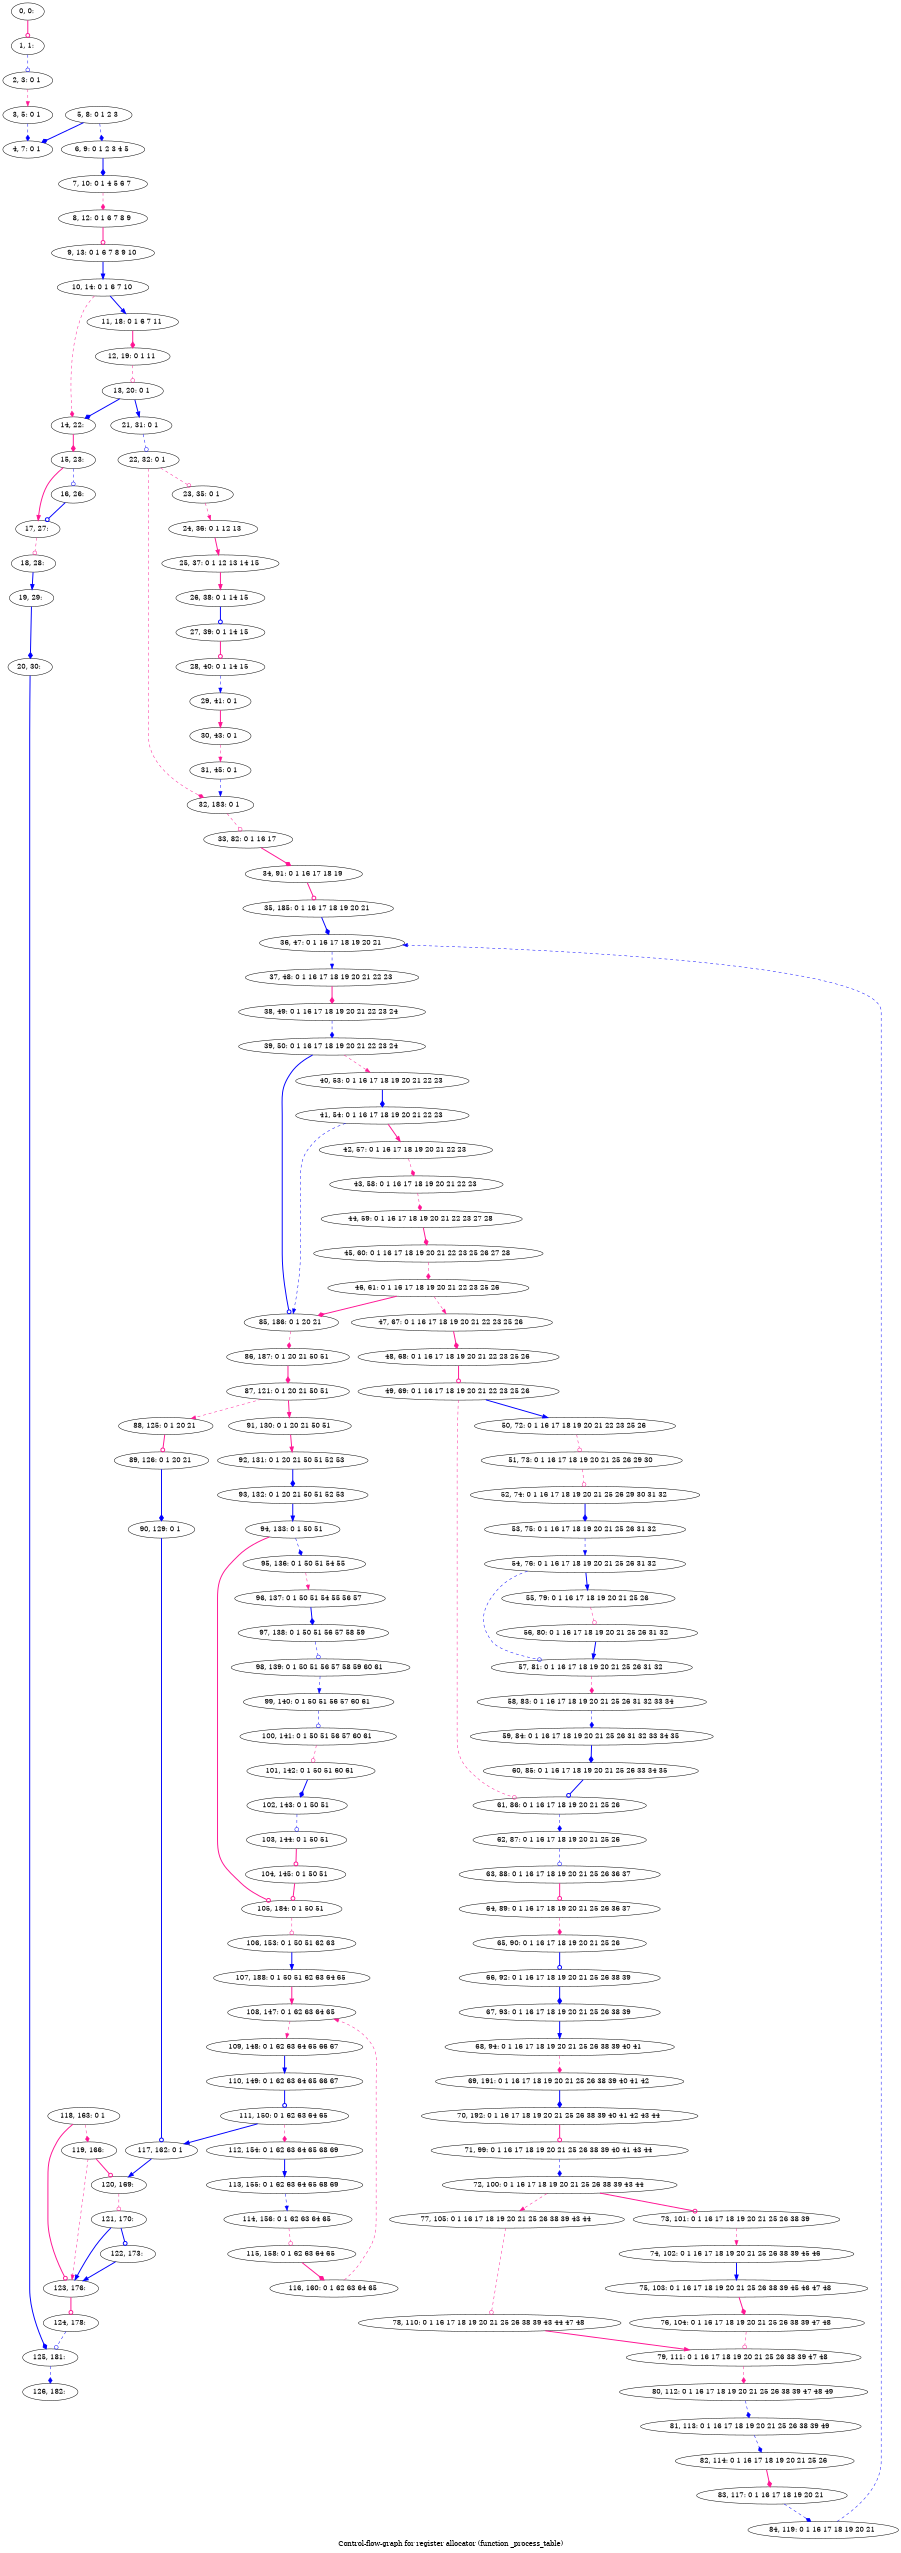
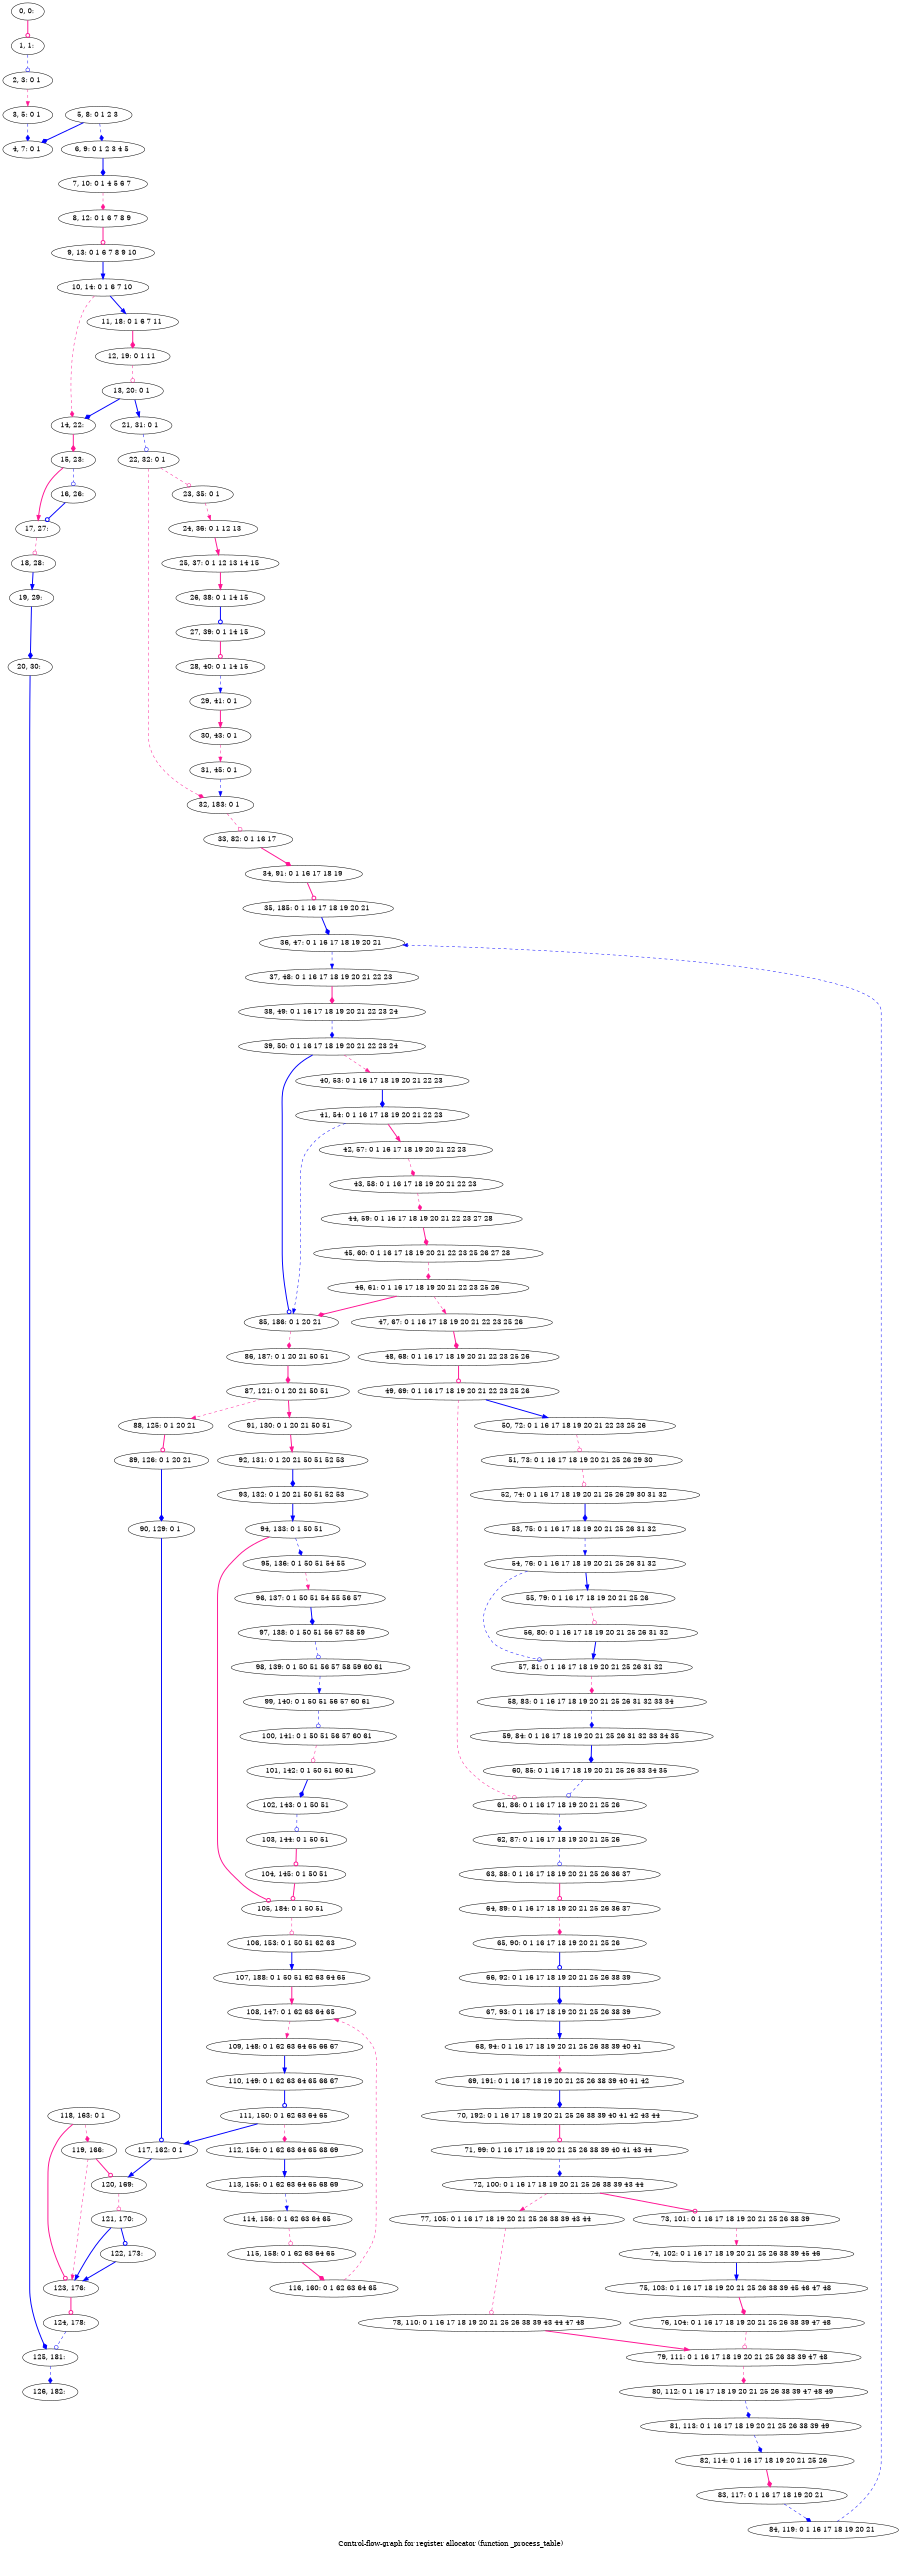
edge "60, 85: 0 1 16 17 18 19 20 21 25 26 33 34 35" -> "61, 86: 0 1 16 17 18 19 20 21 25 26": style bold -> dashed
